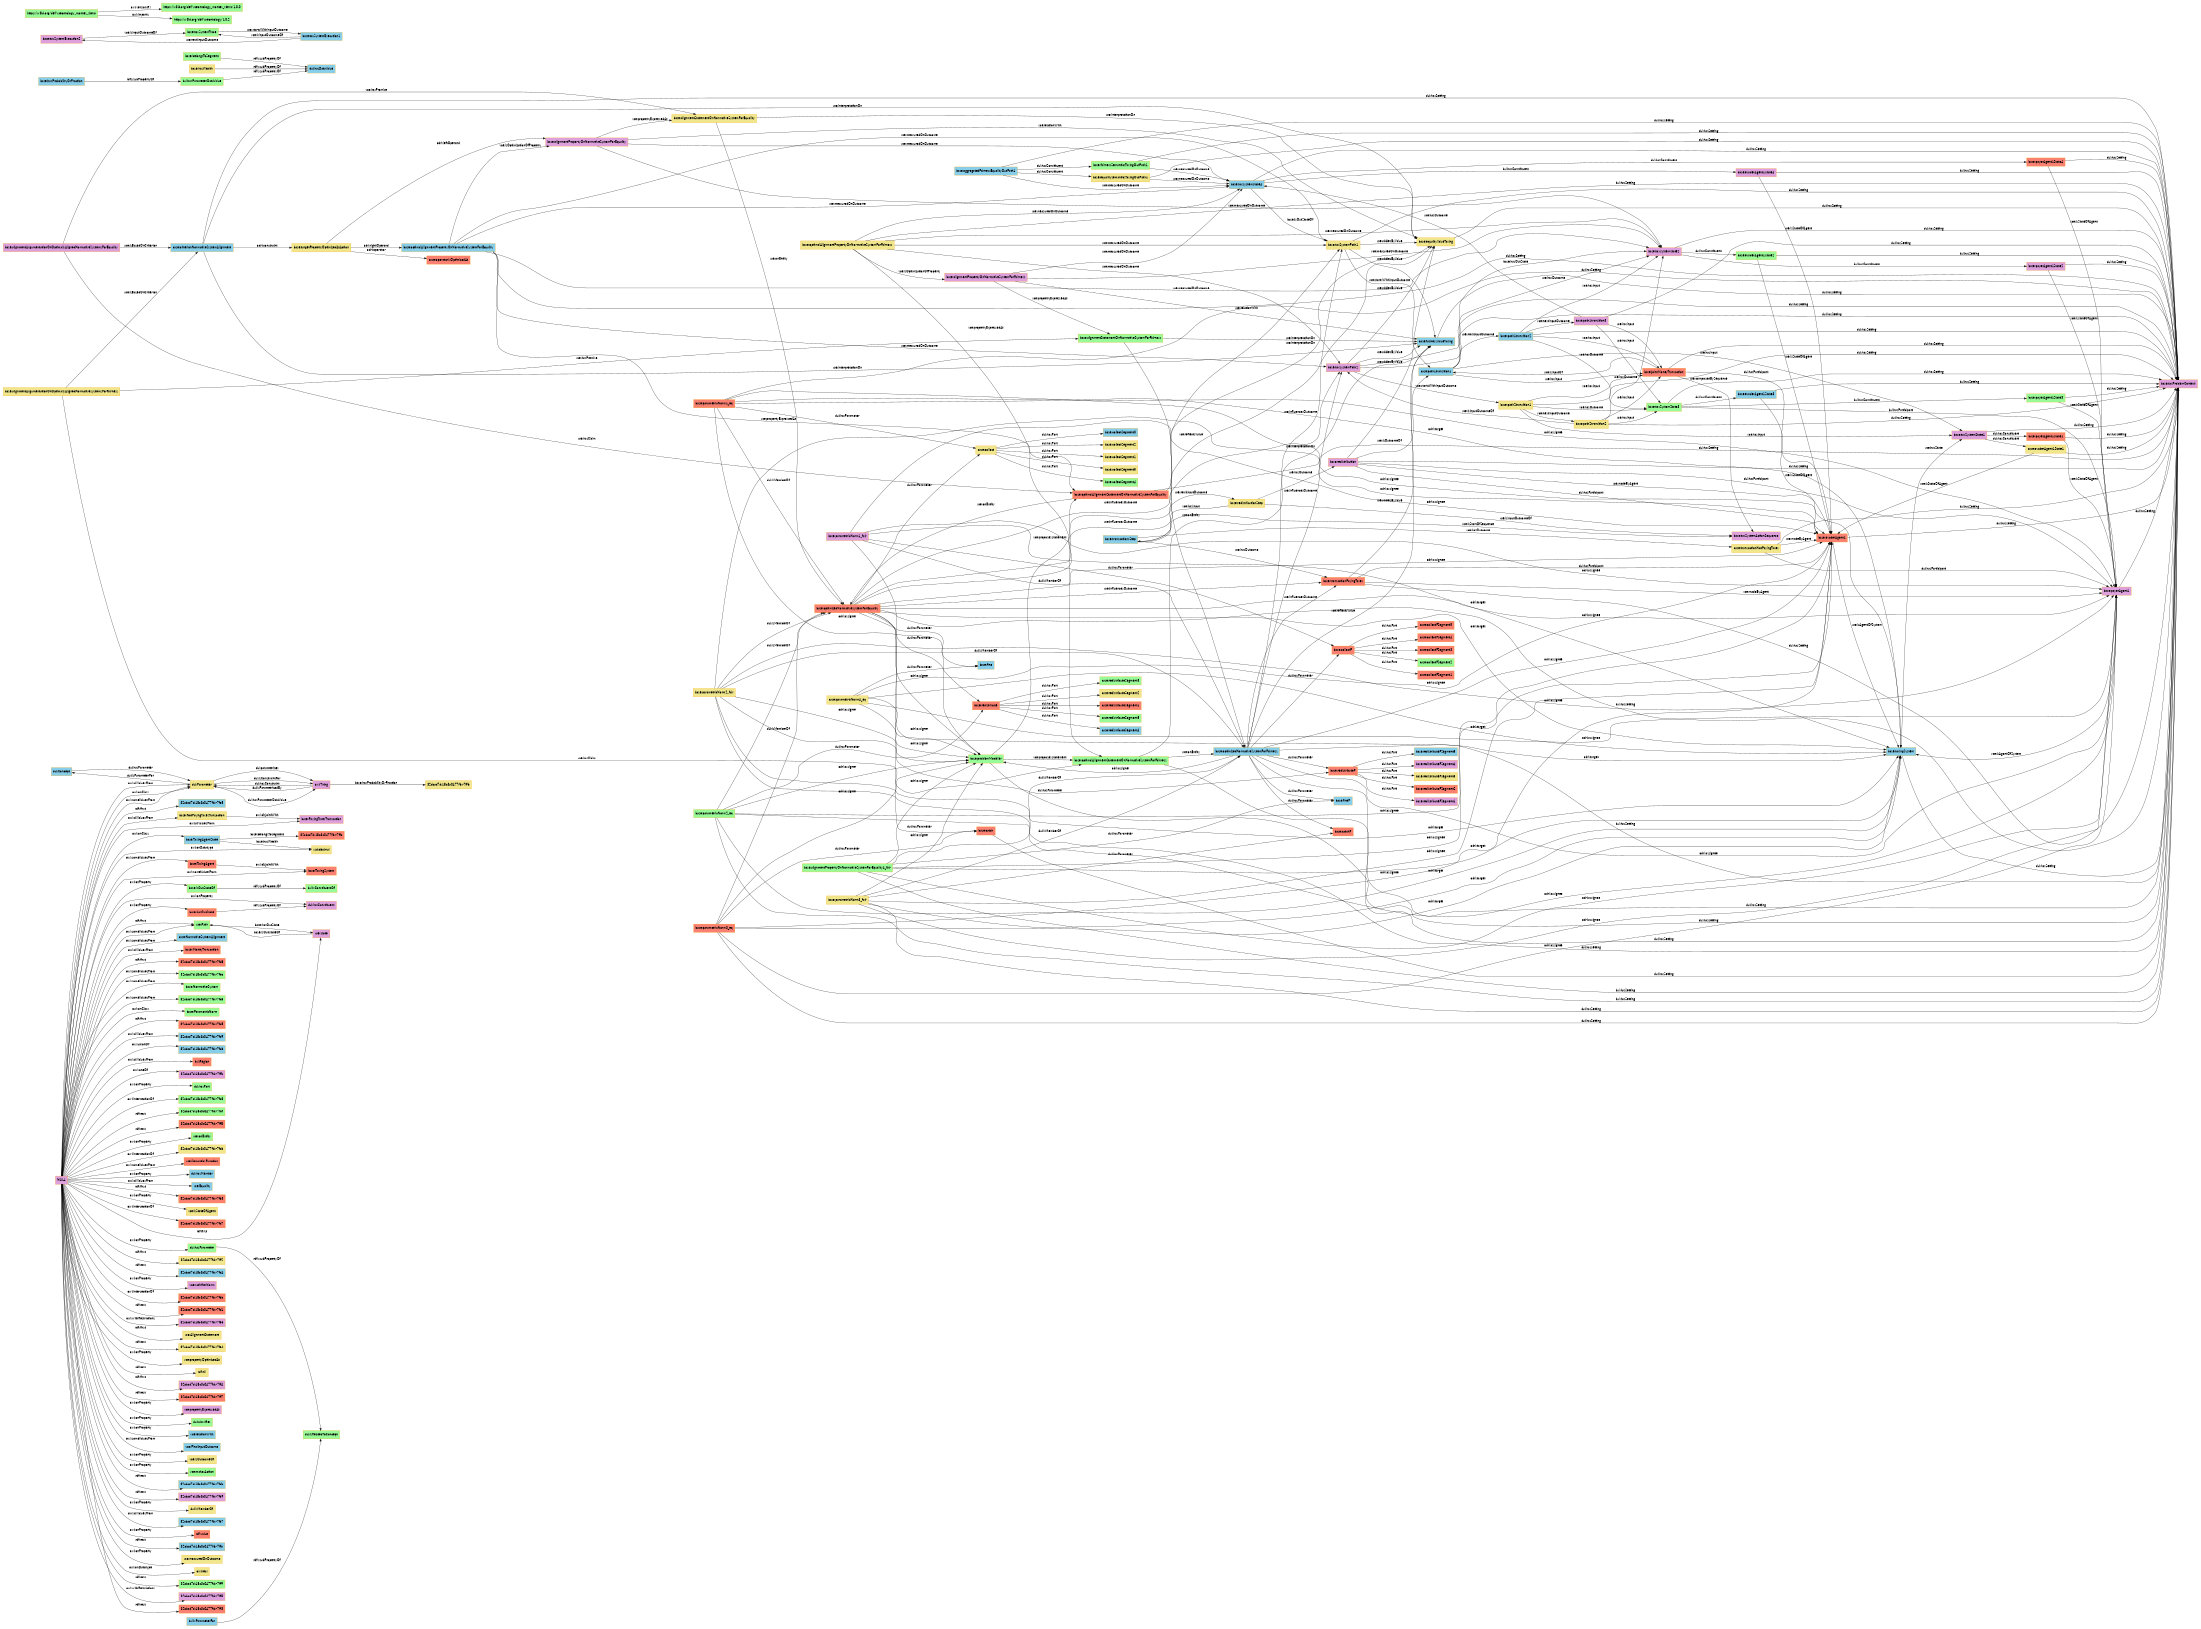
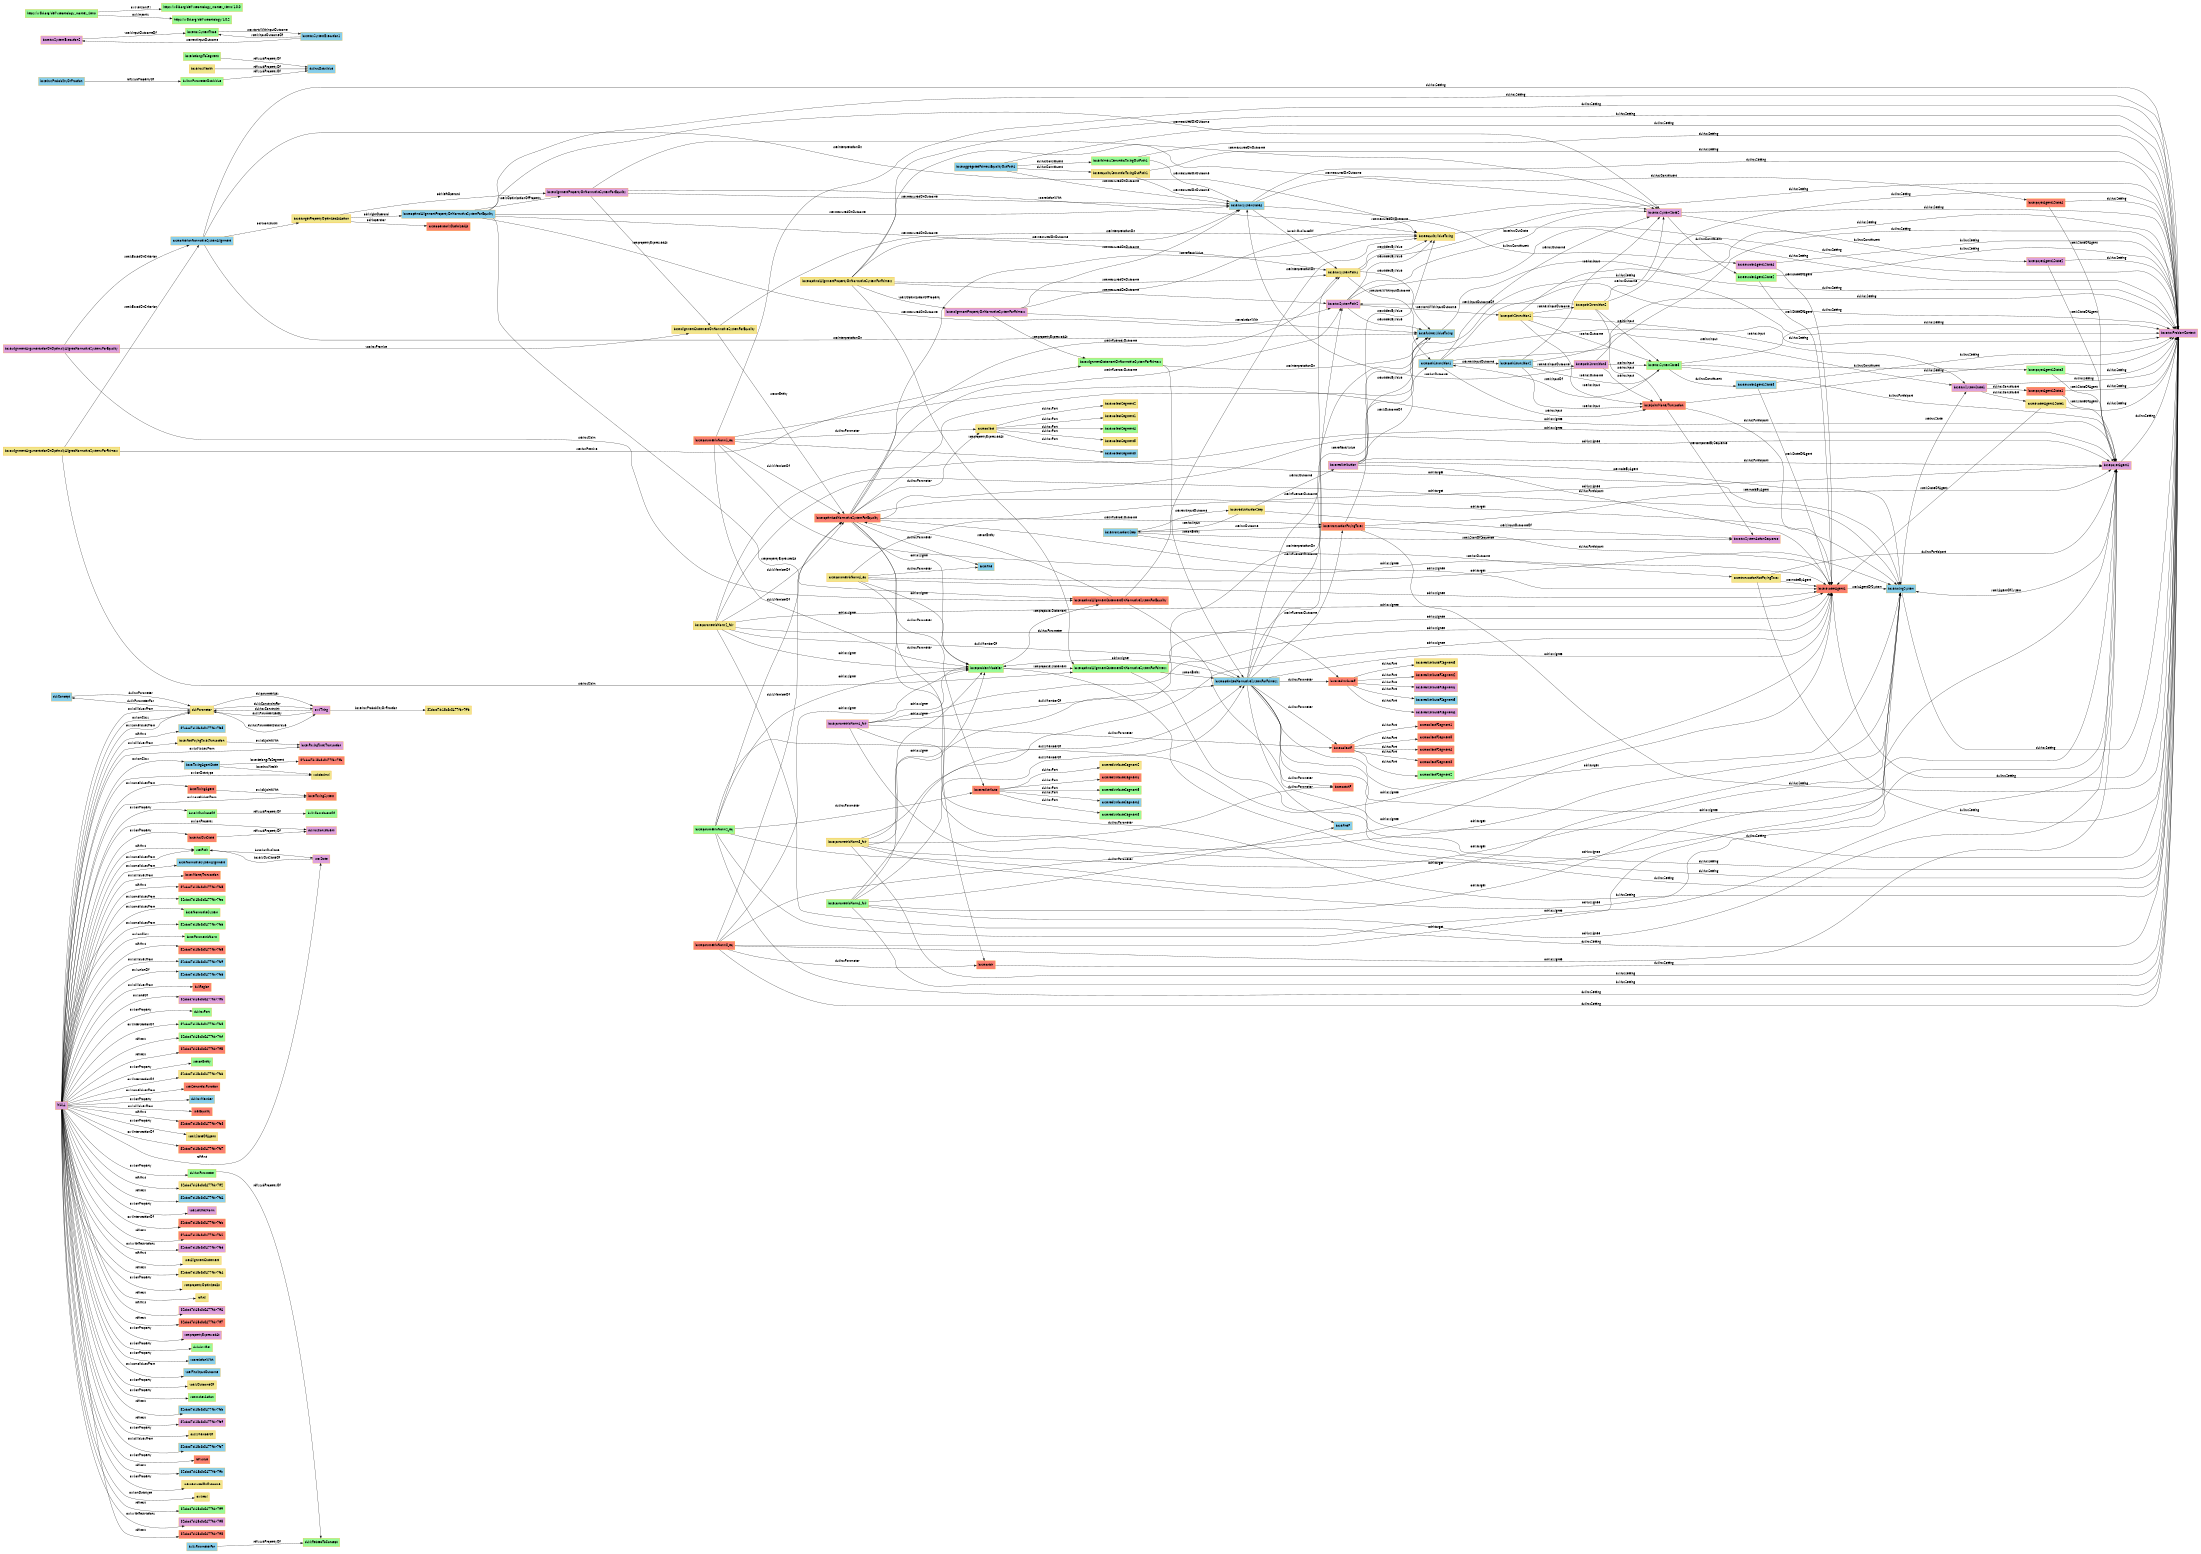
edge "base:jointMoneyTransaction" -> "base:path1transition1": now "base:taxSystemState3" -> "base:path1transition1"
node "base:alignmentPropertyOnNormativeSystemForEquality4_fair": label "base:alignmentPropertyOnNormativeSystemForEquality4_fair" -> "base:parametricNorm4_fair"
node "vae:Equality": fillcolor skyblue -> salmon
